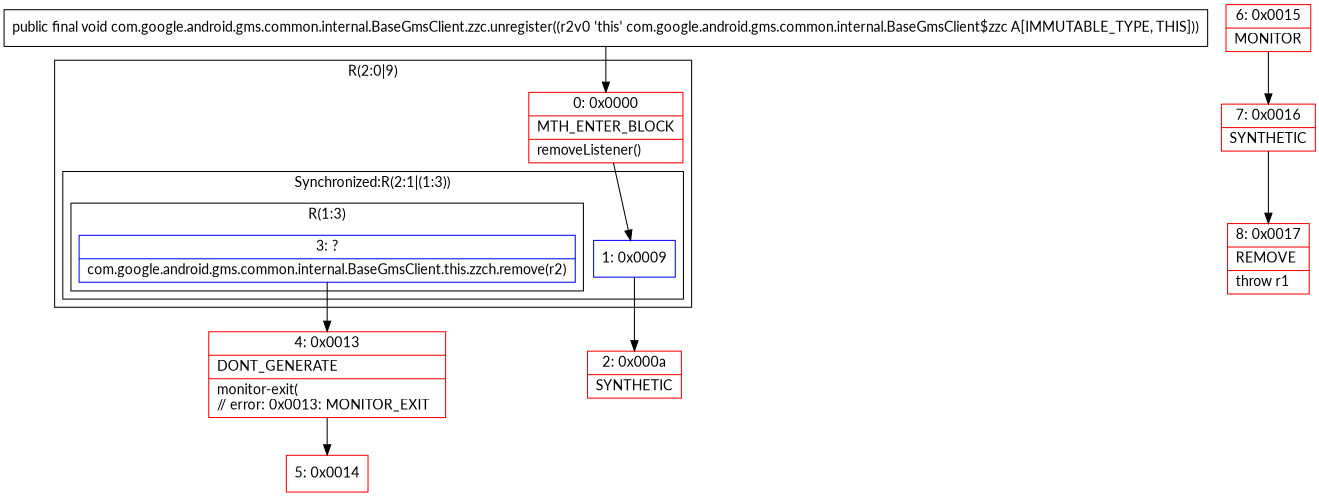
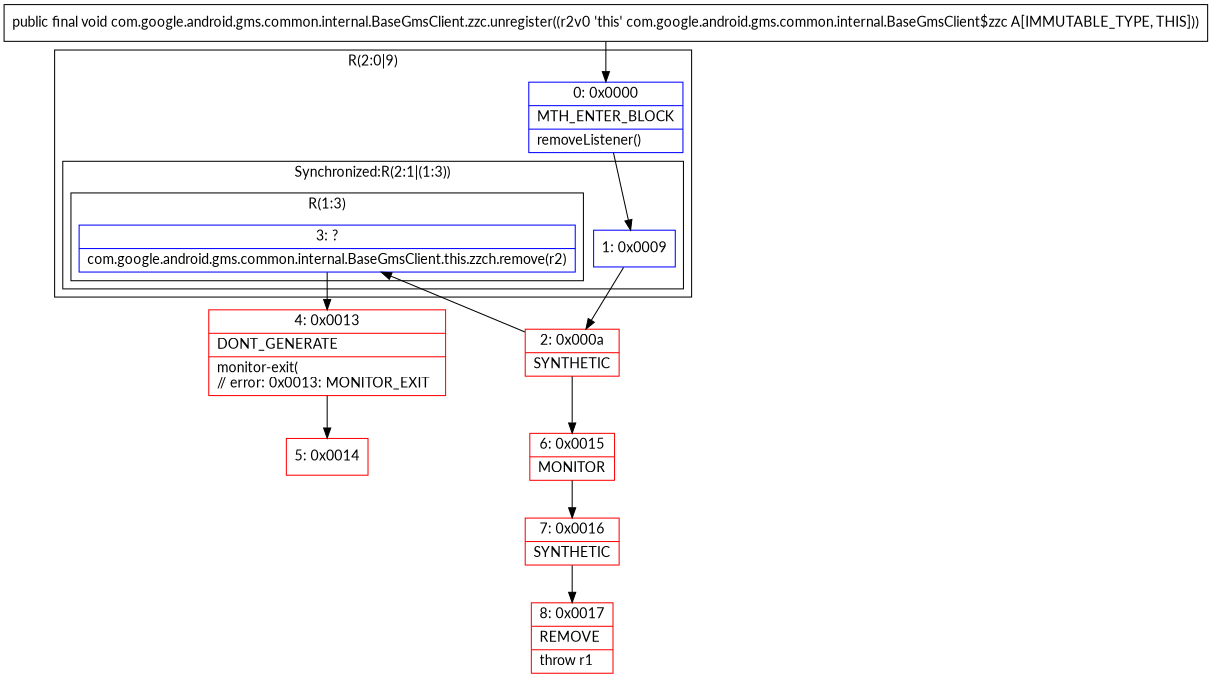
node "0: 0x0000": color red -> blue
edge "2: 0x000a" -> "3: ?": added
edge "2: 0x000a" -> "6: 0x0015": added
